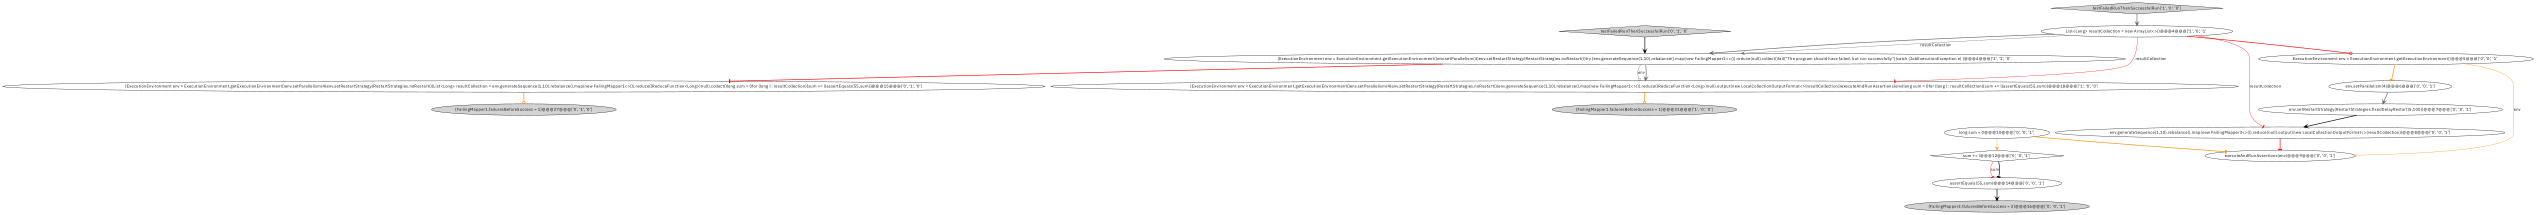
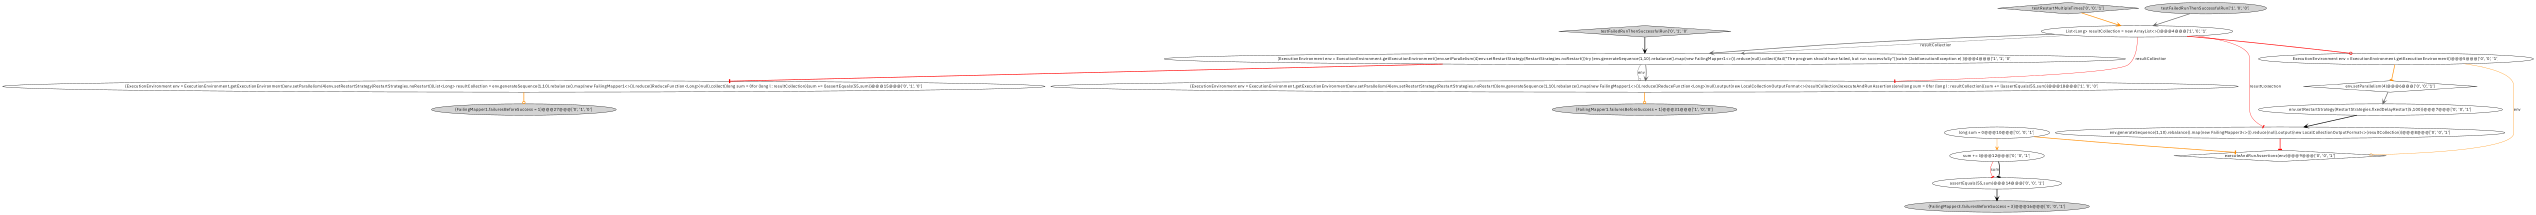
node "testRestartMultipleTimes['0', '0', '1']": added
node "testFailedRunThenSuccessfulRun['1', '0', '0']": shape diamond -> ellipse
node "env.setParallelism(4)@@@6@@@['0', '0', '1']": shape ellipse -> diamond
node "sum += l@@@12@@@['0', '0', '1']": shape diamond -> ellipse
node "executeAndRunAssertions(env)@@@9@@@['0', '0', '1']": shape ellipse -> diamond
